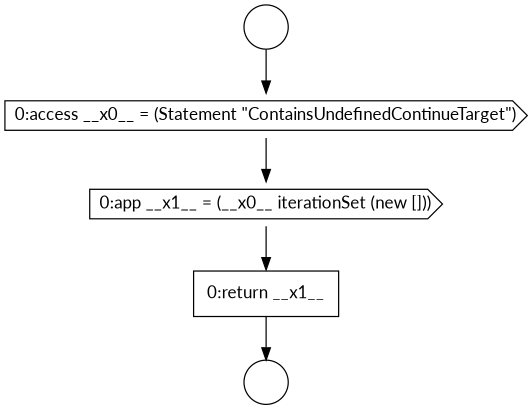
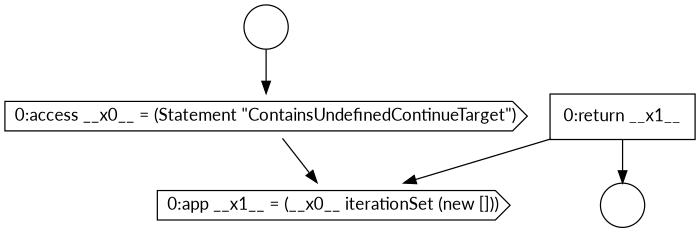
edge "0:app __x1__ = (__x0__ iterationSet (new []))" -> "0:return __x1__": reversed
